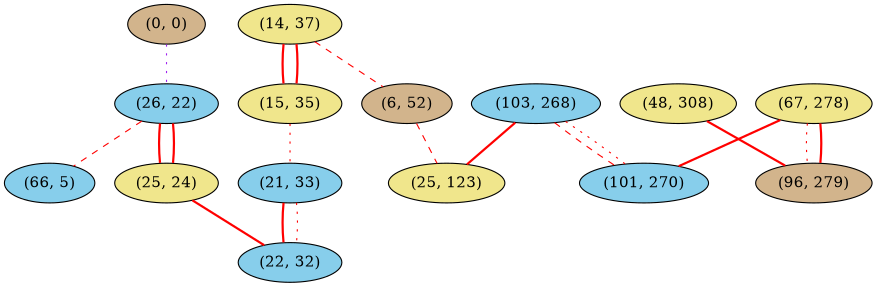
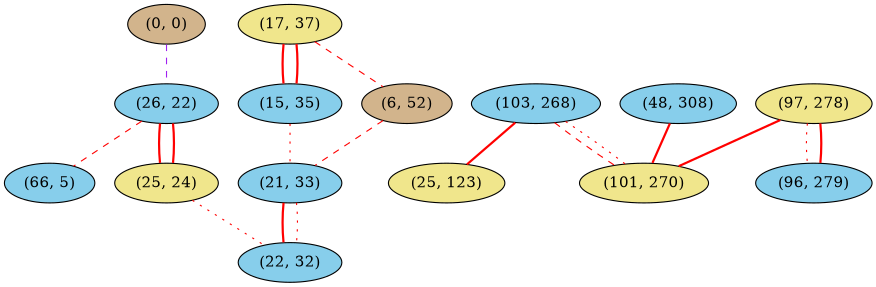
node "(14, 37)": label "(14, 37)" -> "(17, 37)"
edge "(0, 0)" -- "(26, 22)": style dotted -> dashed
node "(15, 35)": fillcolor khaki -> skyblue
node "(48, 308)": fillcolor khaki -> skyblue
node "(67, 278)": label "(67, 278)" -> "(97, 278)"
edge "(6, 52)" -- "(25, 123)": now "(6, 52)" -- "(21, 33)"
edge "(48, 308)" -- "(96, 279)": now "(48, 308)" -- "(101, 270)"
node "(101, 270)": fillcolor skyblue -> khaki
node "(96, 279)": fillcolor tan -> skyblue
edge "(25, 24)" -- "(22, 32)": style bold -> dotted
